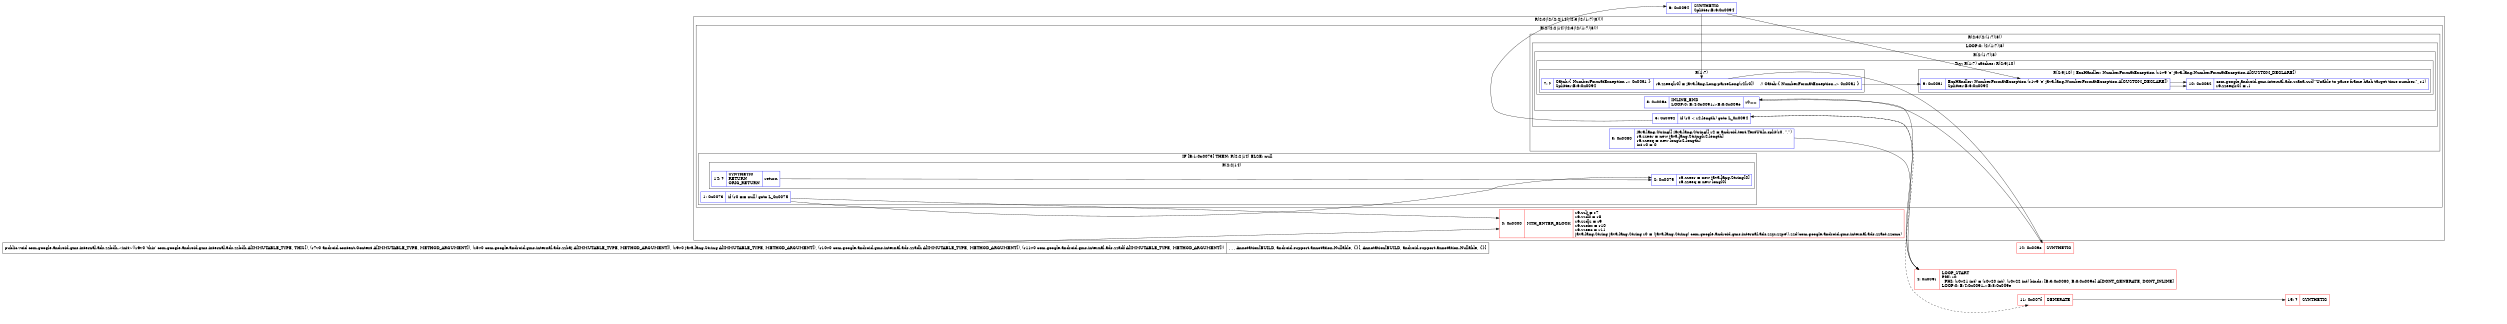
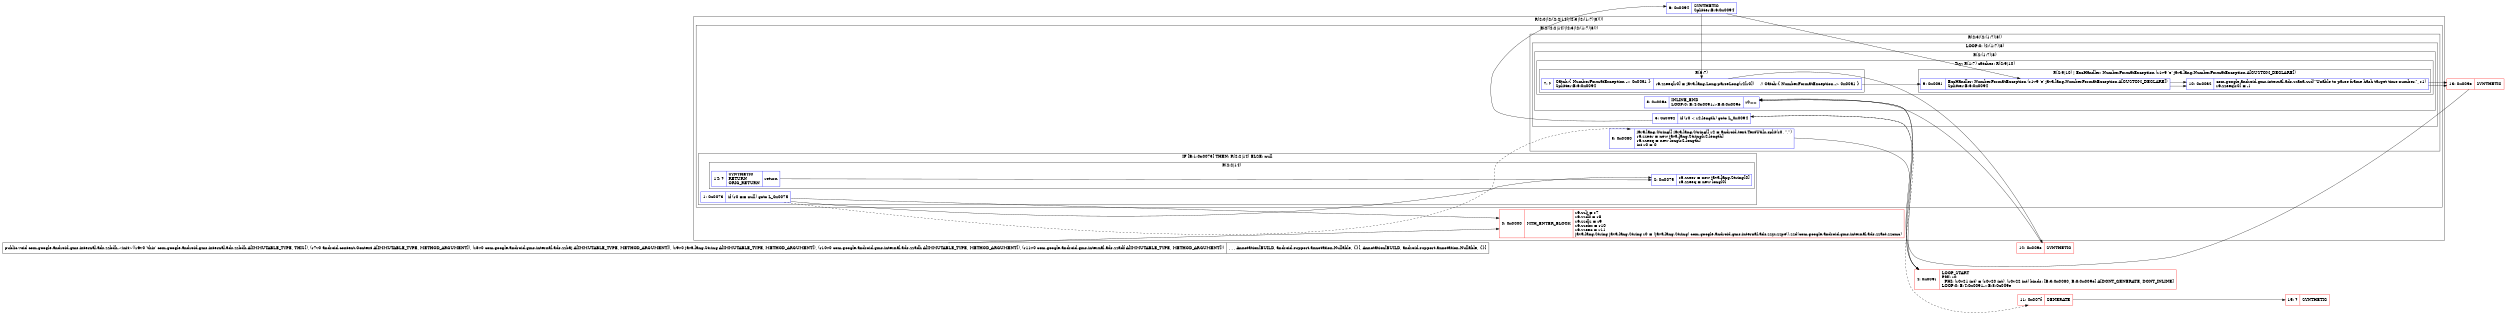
cluster "R(1:7)": label "R(1:7)" -> "R(6:7)"
node "13: 0x009e": added
edge "1: 0x0073" -> "3: 0x0080": added
